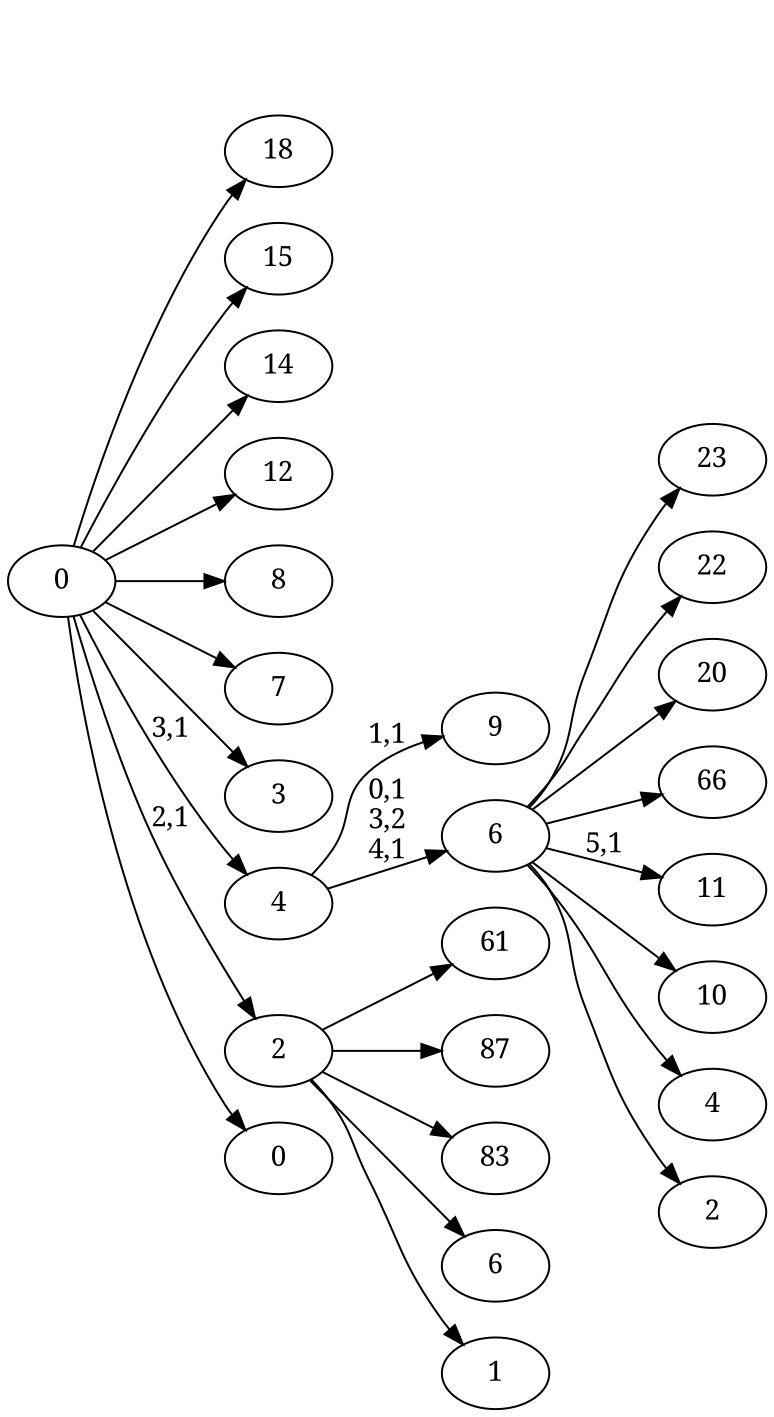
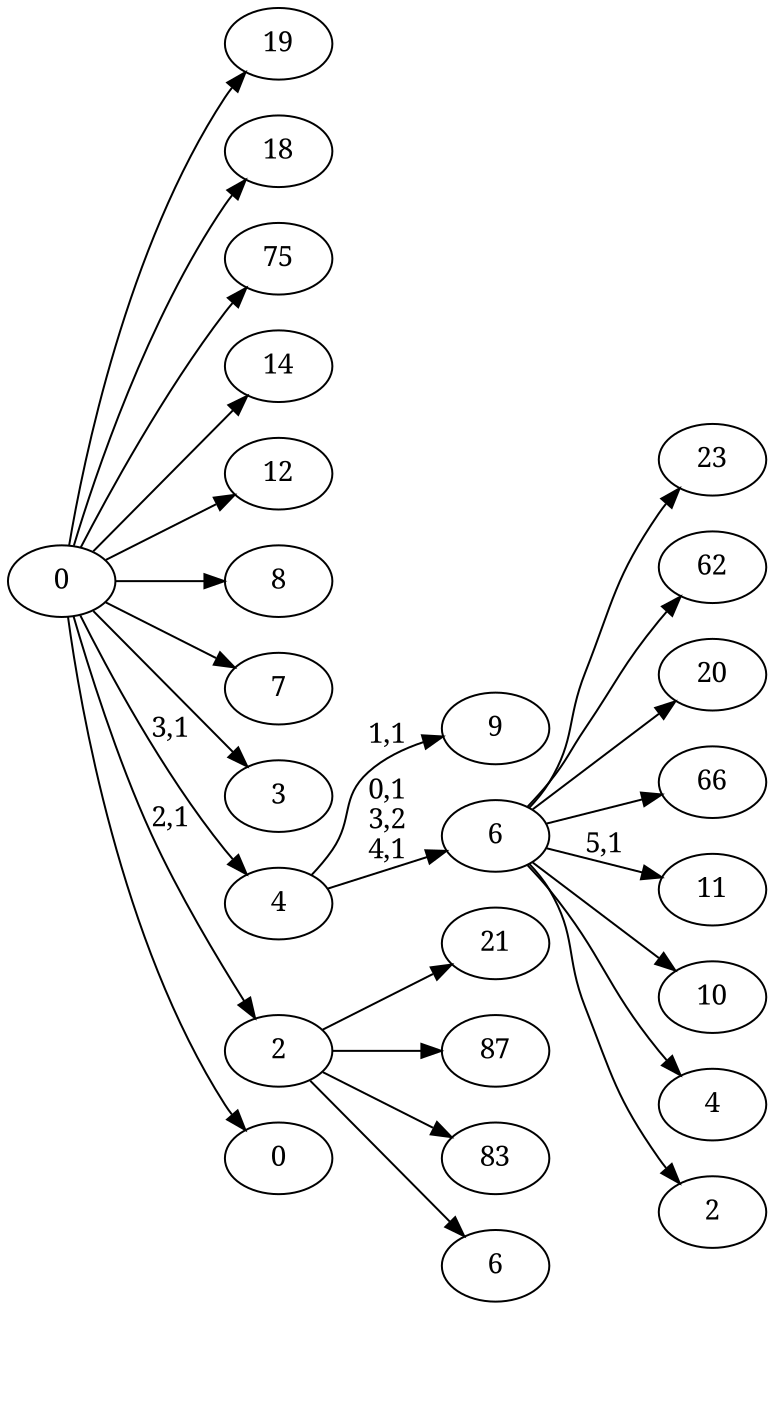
node "19": added
node "15": label "15" -> "75"
node "22": label "22" -> "62"
node "61": label "61" -> "21"
node "1": removed
